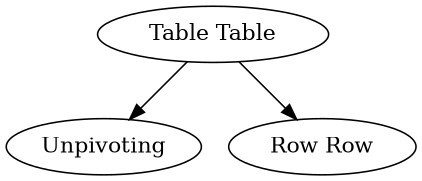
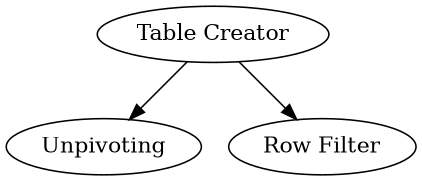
node "Table Table": label "Table Table" -> "Table Creator"
node "Row Row": label "Row Row" -> "Row Filter"
